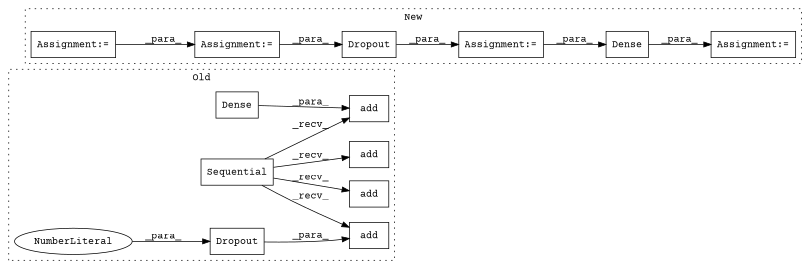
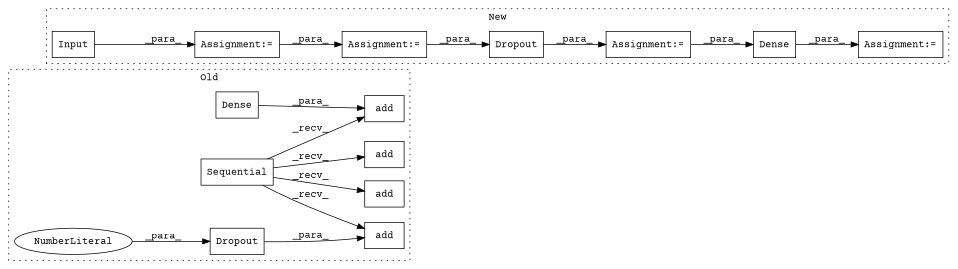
node "Input": added
